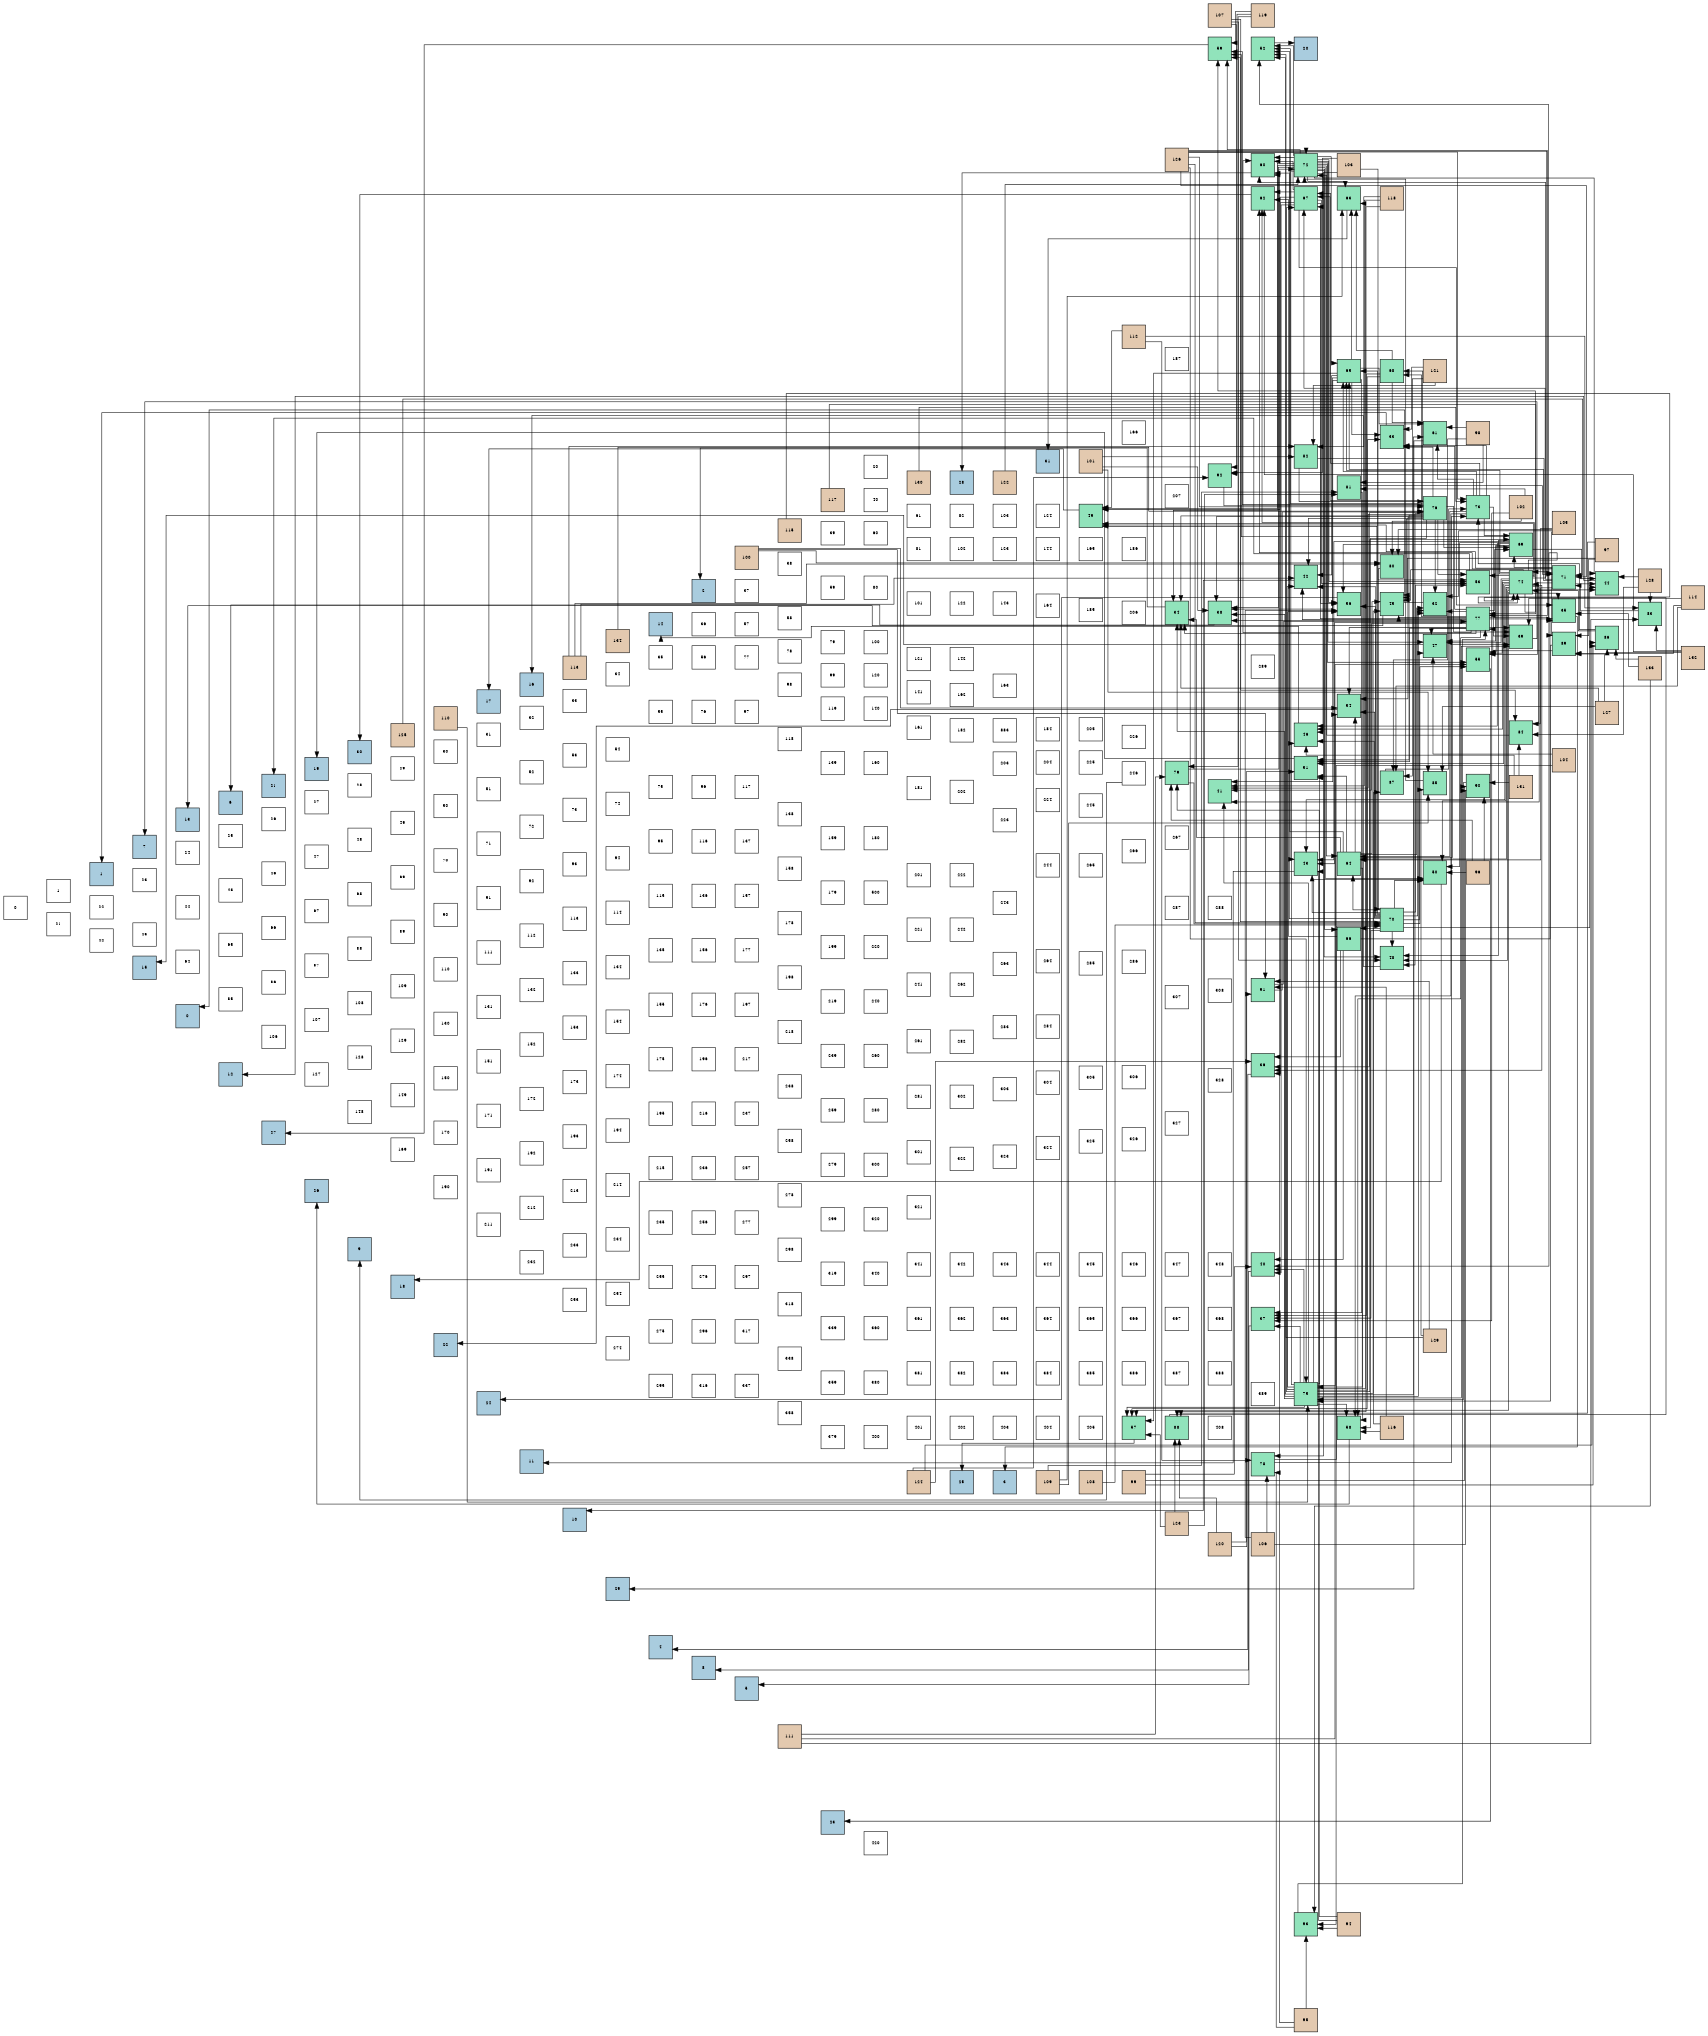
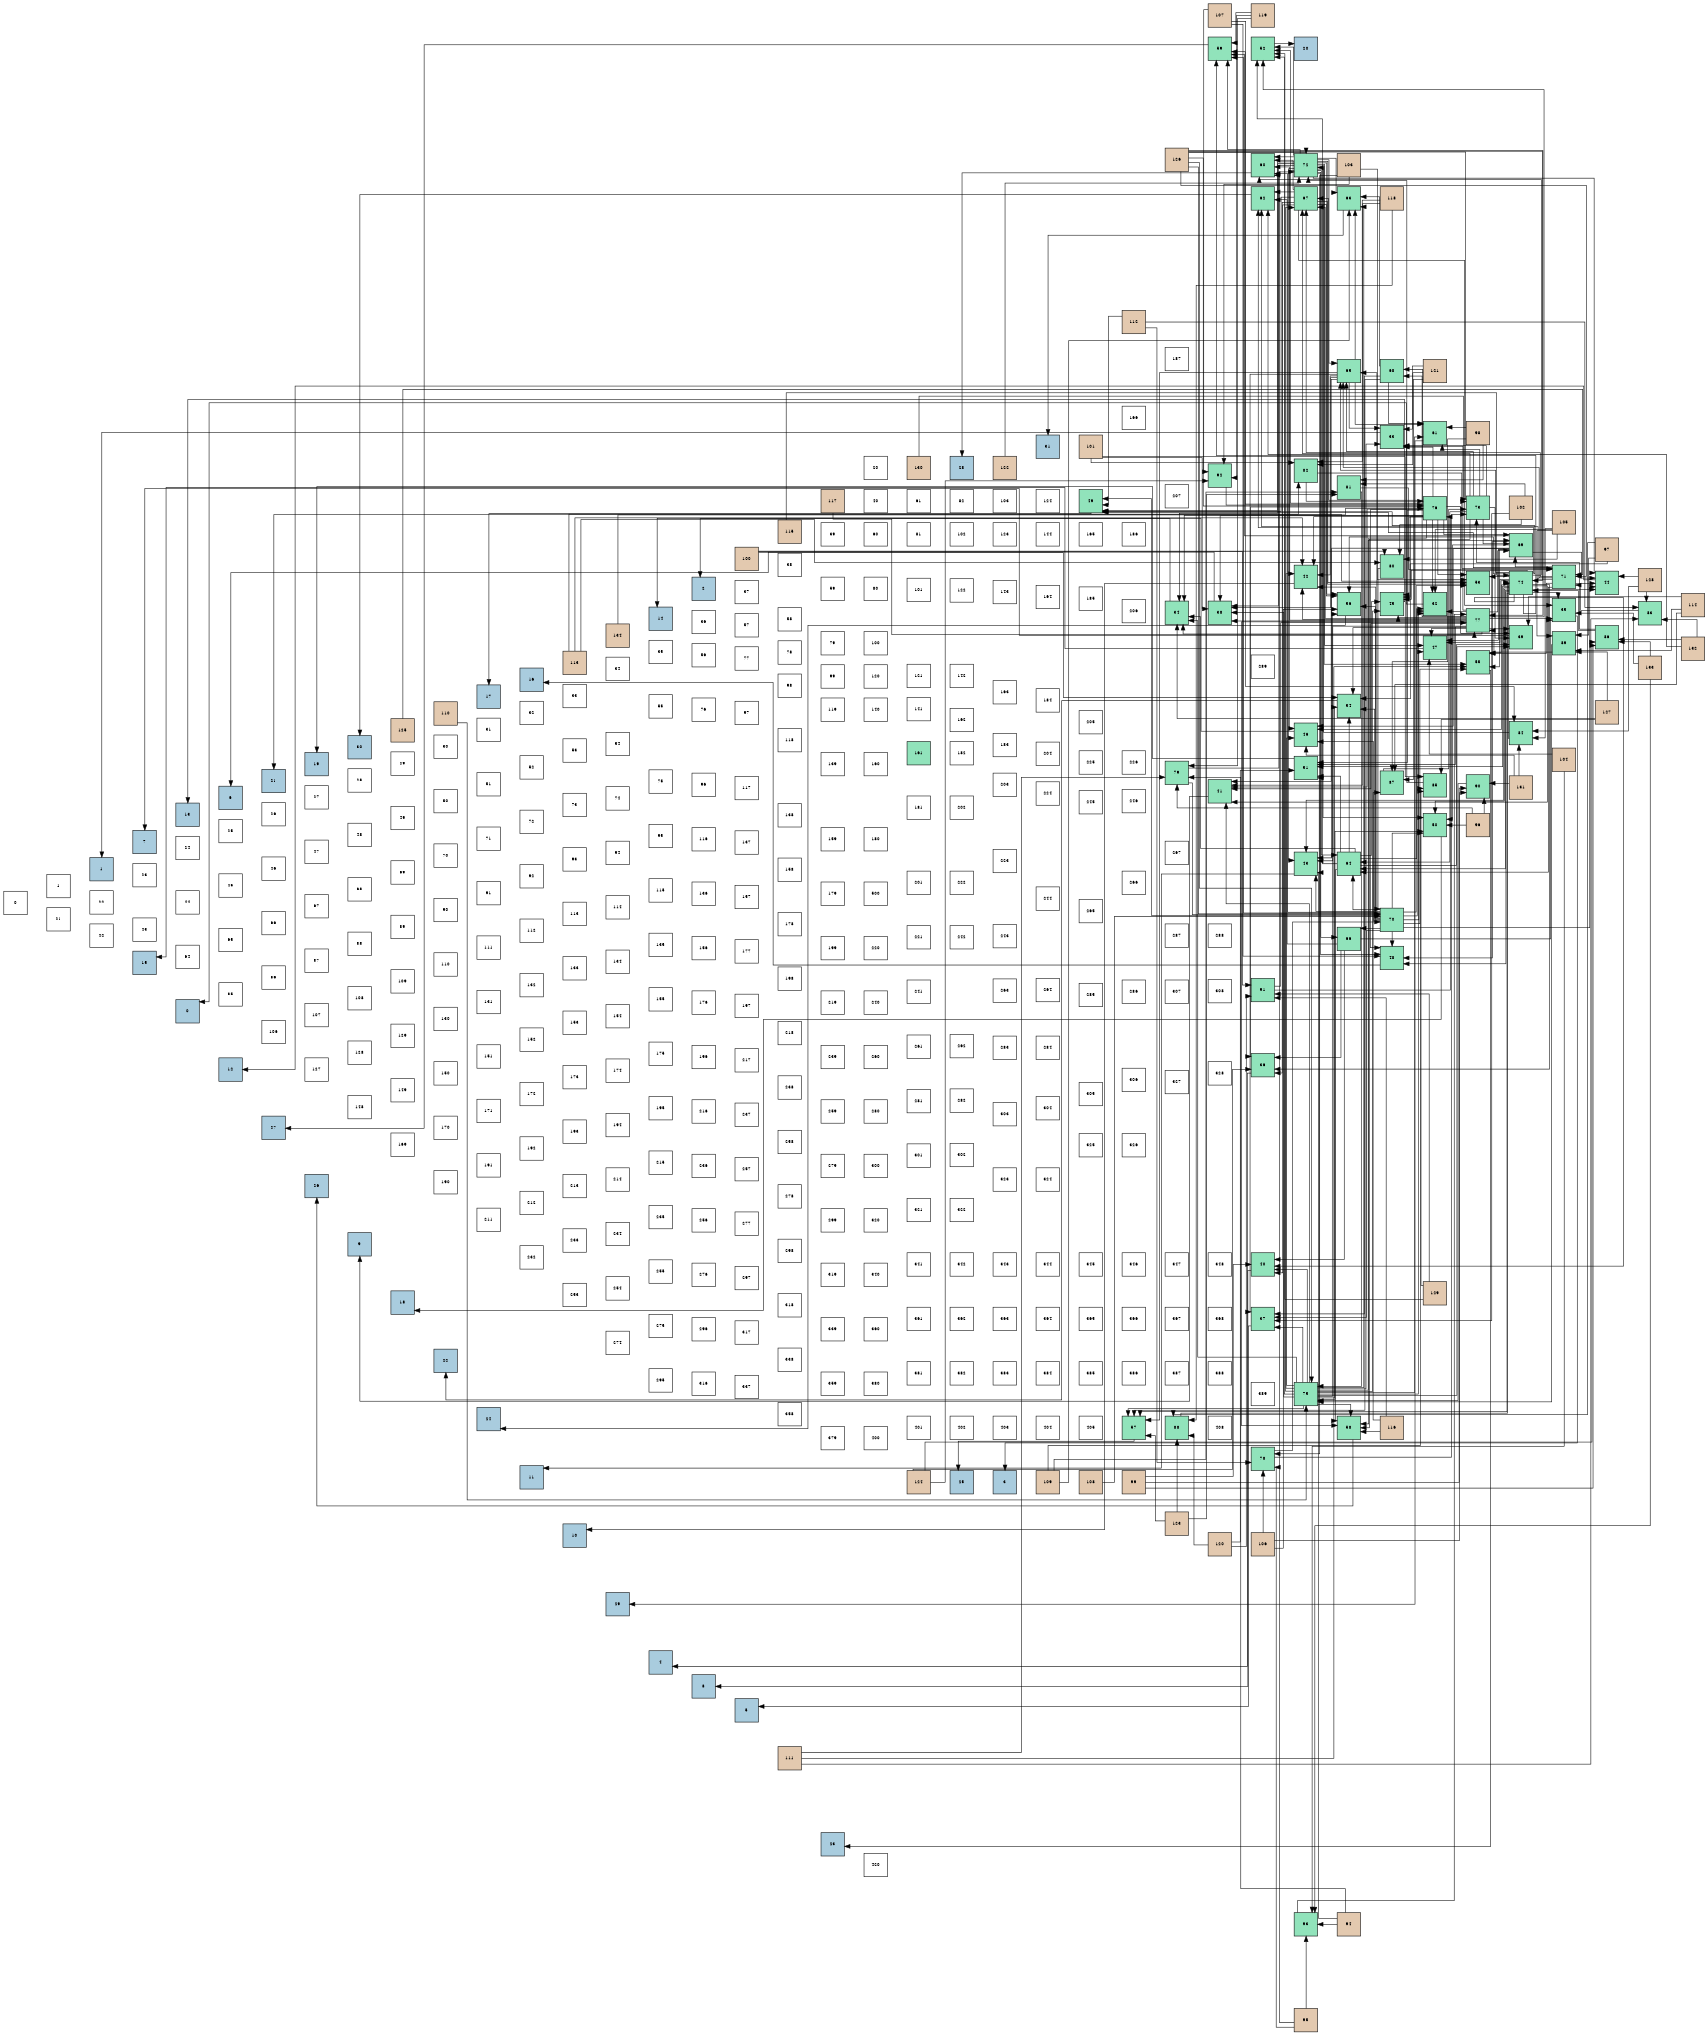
node "161": fillcolor #ffffff -> #91e3bb
node "883": label "883" -> "183"
edge "246" -> "9": now "41" -> "9"
